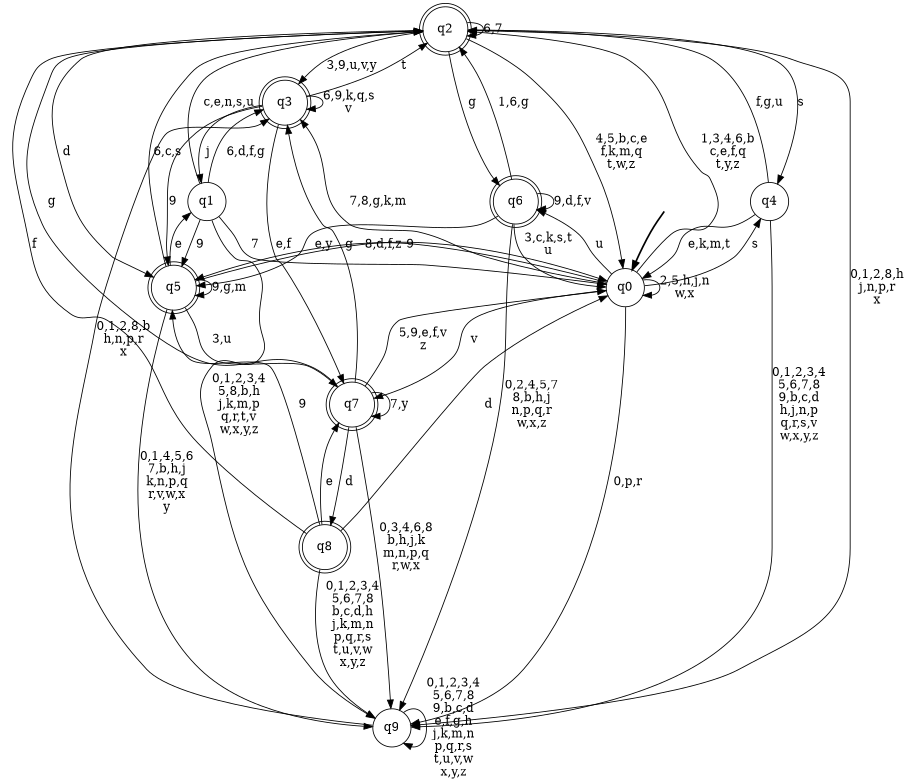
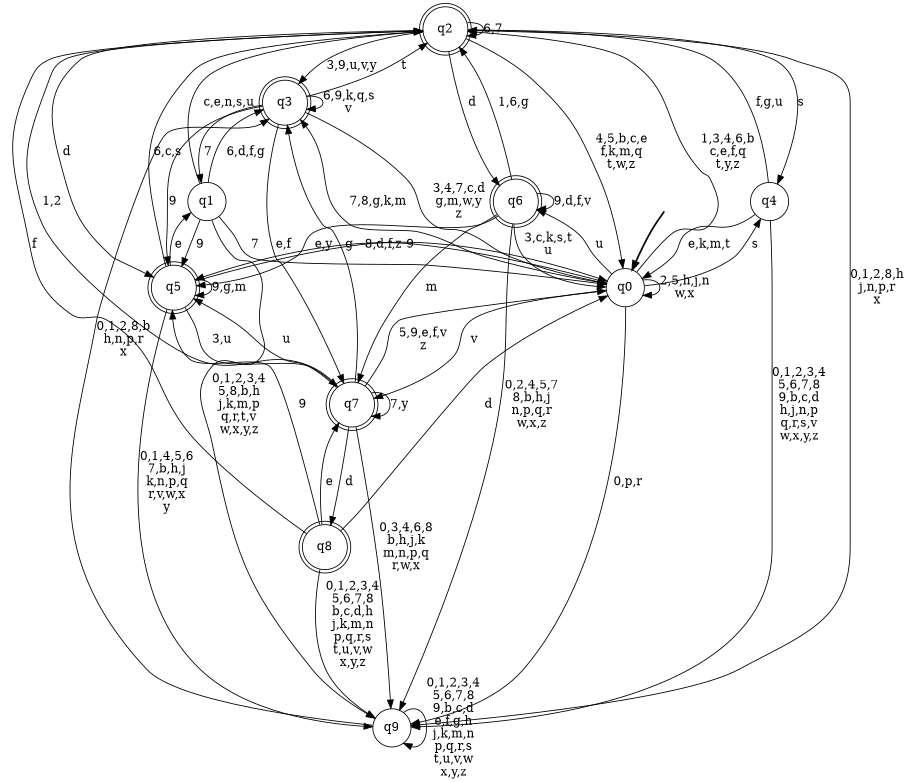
edge "q2" -> "q6": label "g" -> "d"
edge "q3" -> "q1": label "j" -> "7"
edge "q7" -> "q2": label "g" -> "1,2"
edge "q3" -> "q0": added, label "3,4,7,c,d g,m,w,y z"
edge "q6" -> "q7": added, label "m"
edge "q7" -> "q5": added, label "u"
